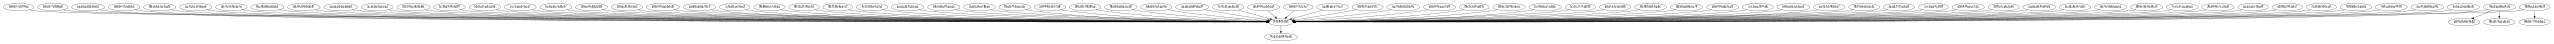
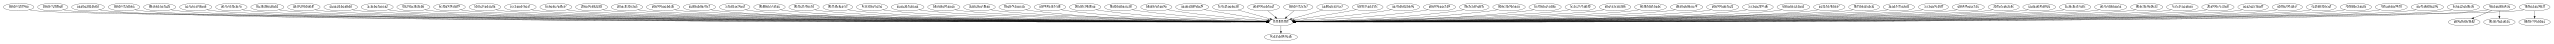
node "44:80:eb:57:74:c7": label "44:80:eb:57:74:c7" -> "44:80:eb:53:74:c7"
